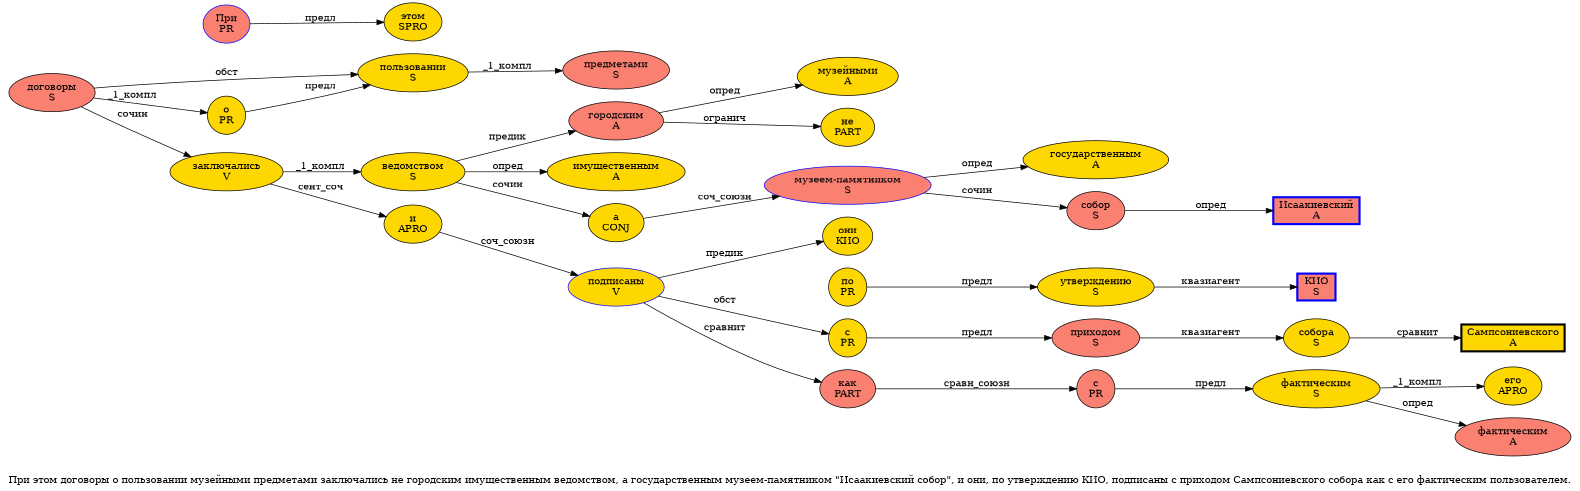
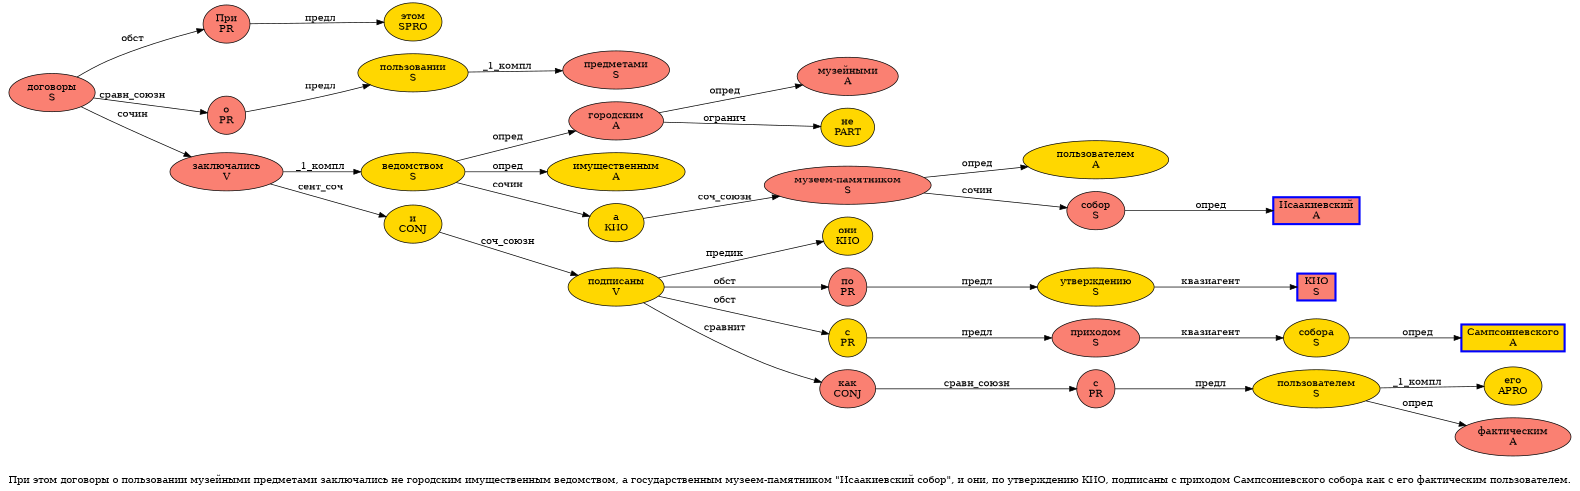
node "При PR": color blue -> black
node "музейными A": fillcolor gold -> salmon
edge "договоры S" -> "пользовании S": now "договоры S" -> "При PR"
edge "договоры S" -> "о PR": label "_1_компл" -> "сравн_союзн"
node "о PR": fillcolor gold -> salmon
edge "ведомством S" -> "городским A": label "предик" -> "опред"
node "государственным A": label "государственным A" -> "пользователем A"
node "заключались V": fillcolor gold -> salmon
node "музеем-памятником S": color blue -> black
node "а CONJ": label "а CONJ" -> "а КИО"
node "и APRO": label "и APRO" -> "и CONJ"
node "подписаны V": color blue -> black
edge "подписаны V" -> "по PR": added, label "обст"
node "по PR": fillcolor gold -> salmon
edge "собора S" -> "Сампсониевского A": label "сравнит" -> "опред"
node "Сампсониевского A": color black -> blue
node "как PART": label "как PART" -> "как CONJ"
node "фактическим S": label "фактическим S" -> "пользователем S"
